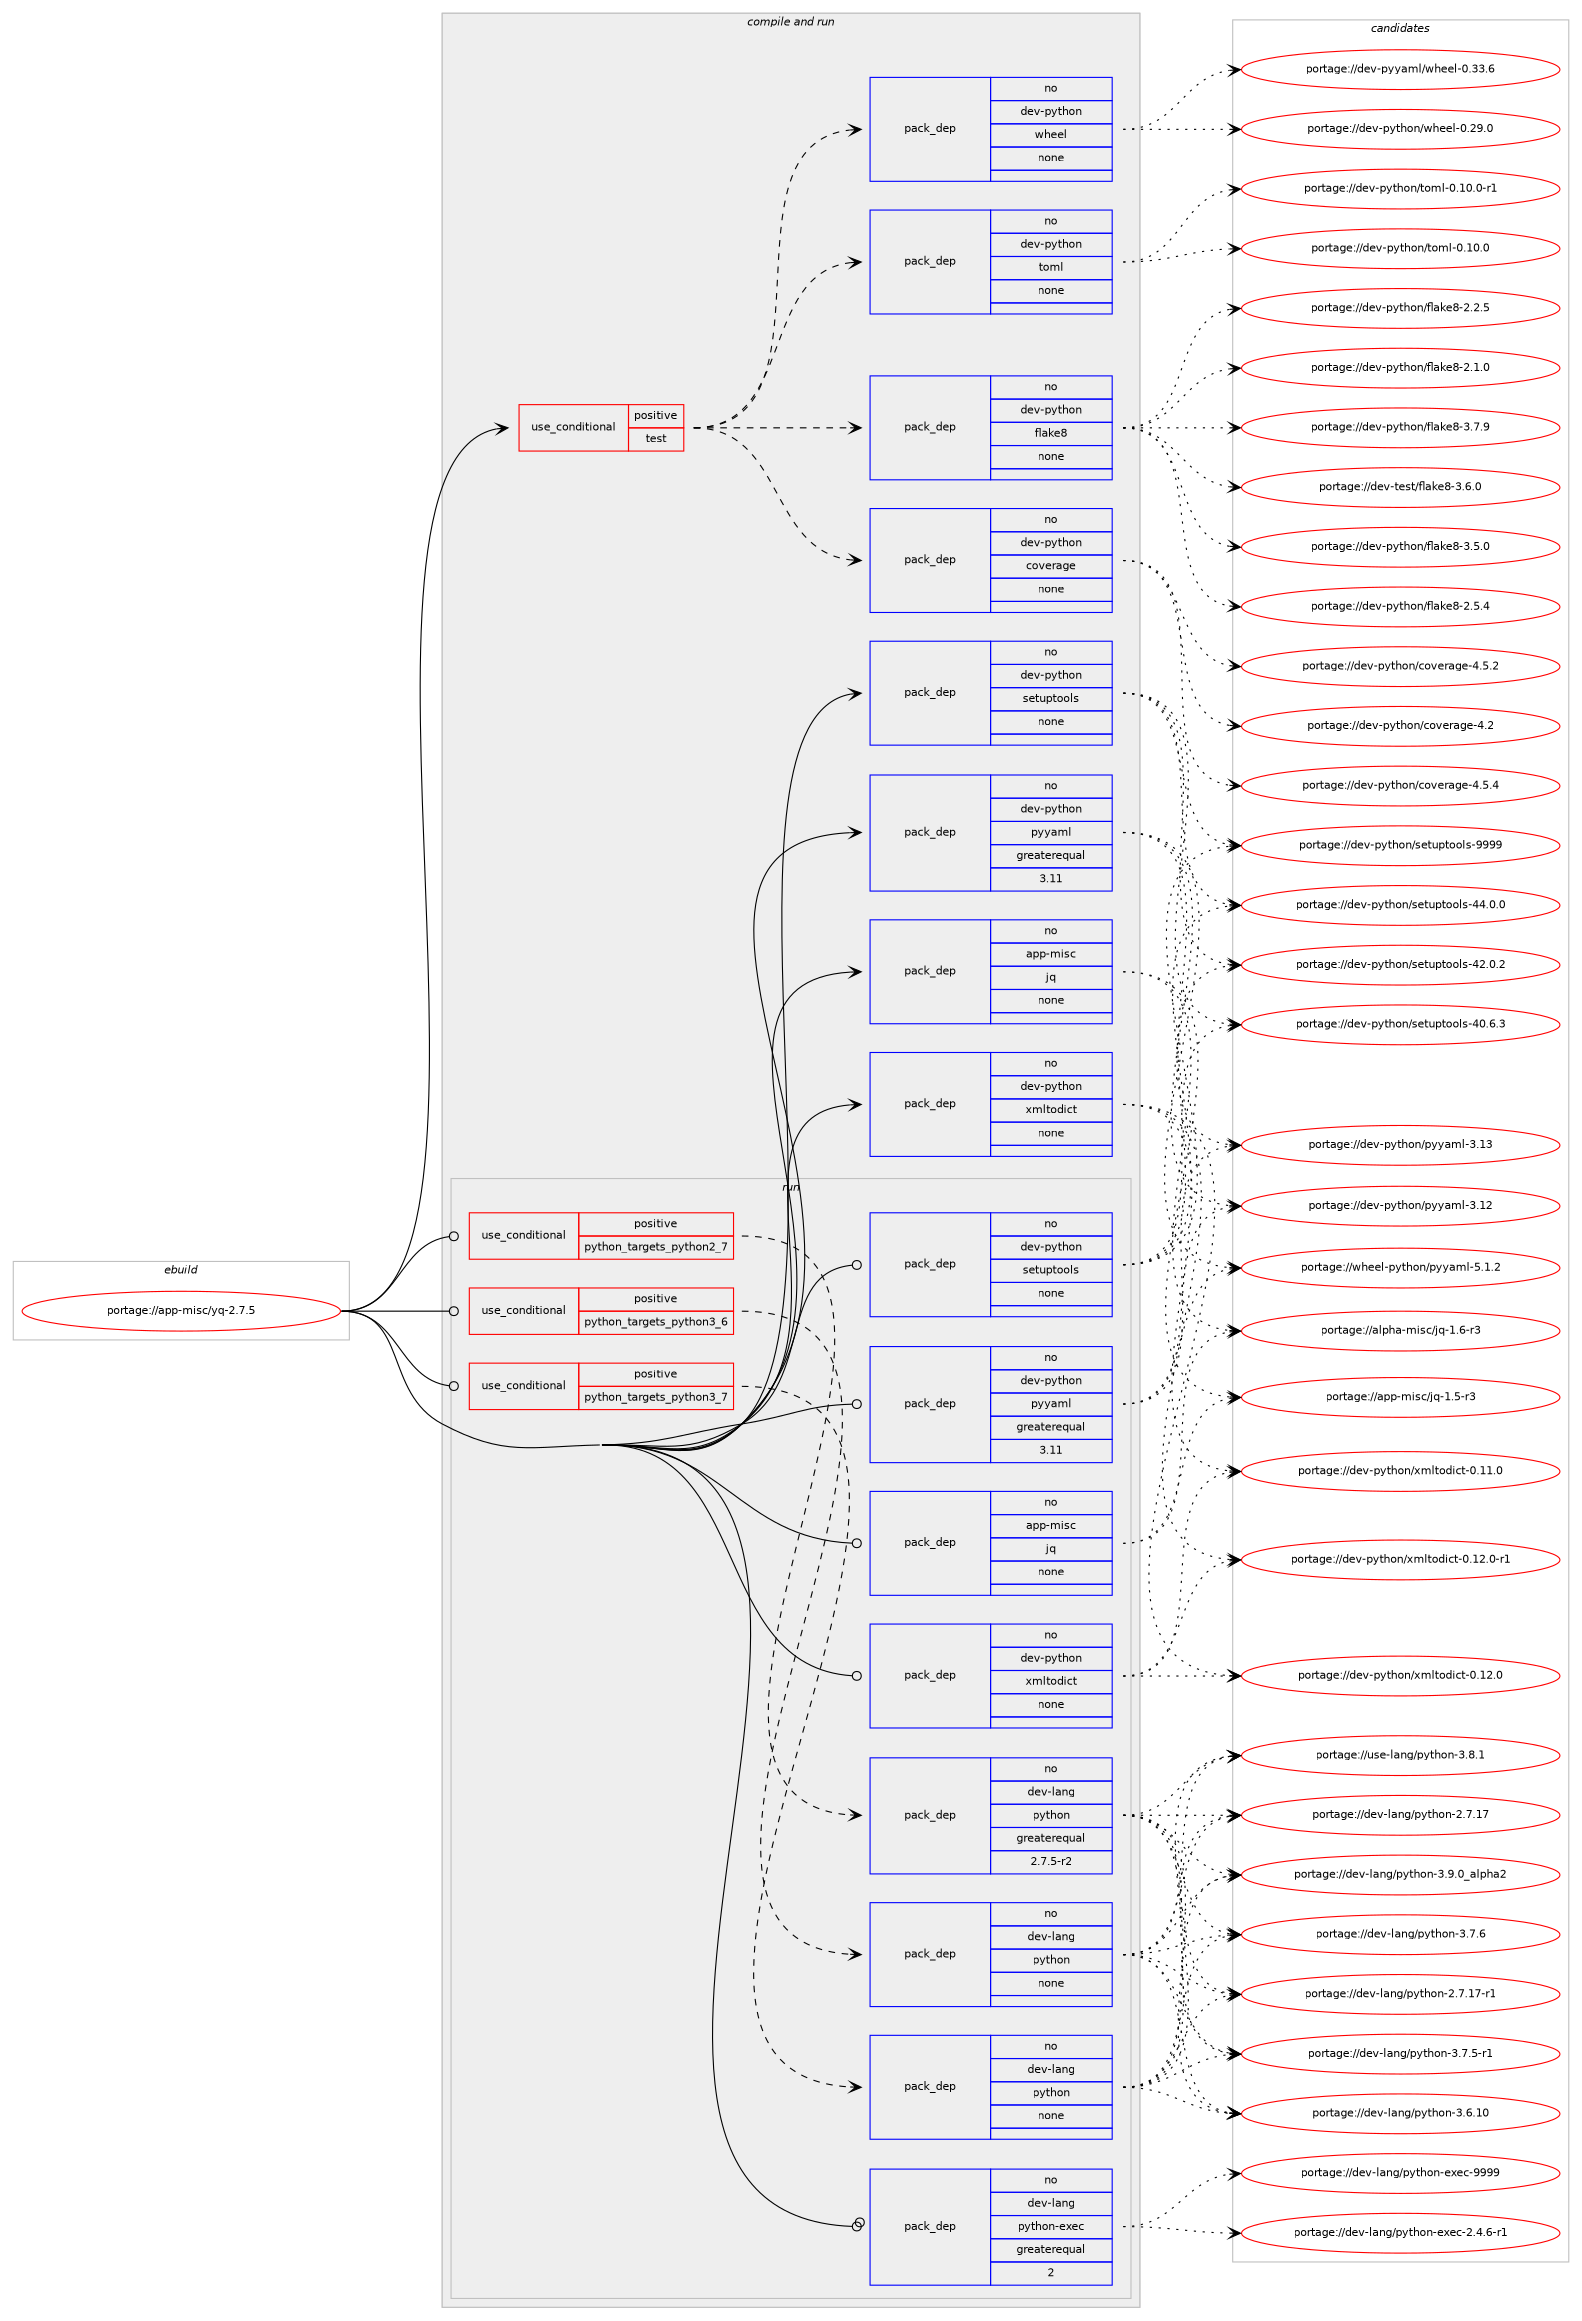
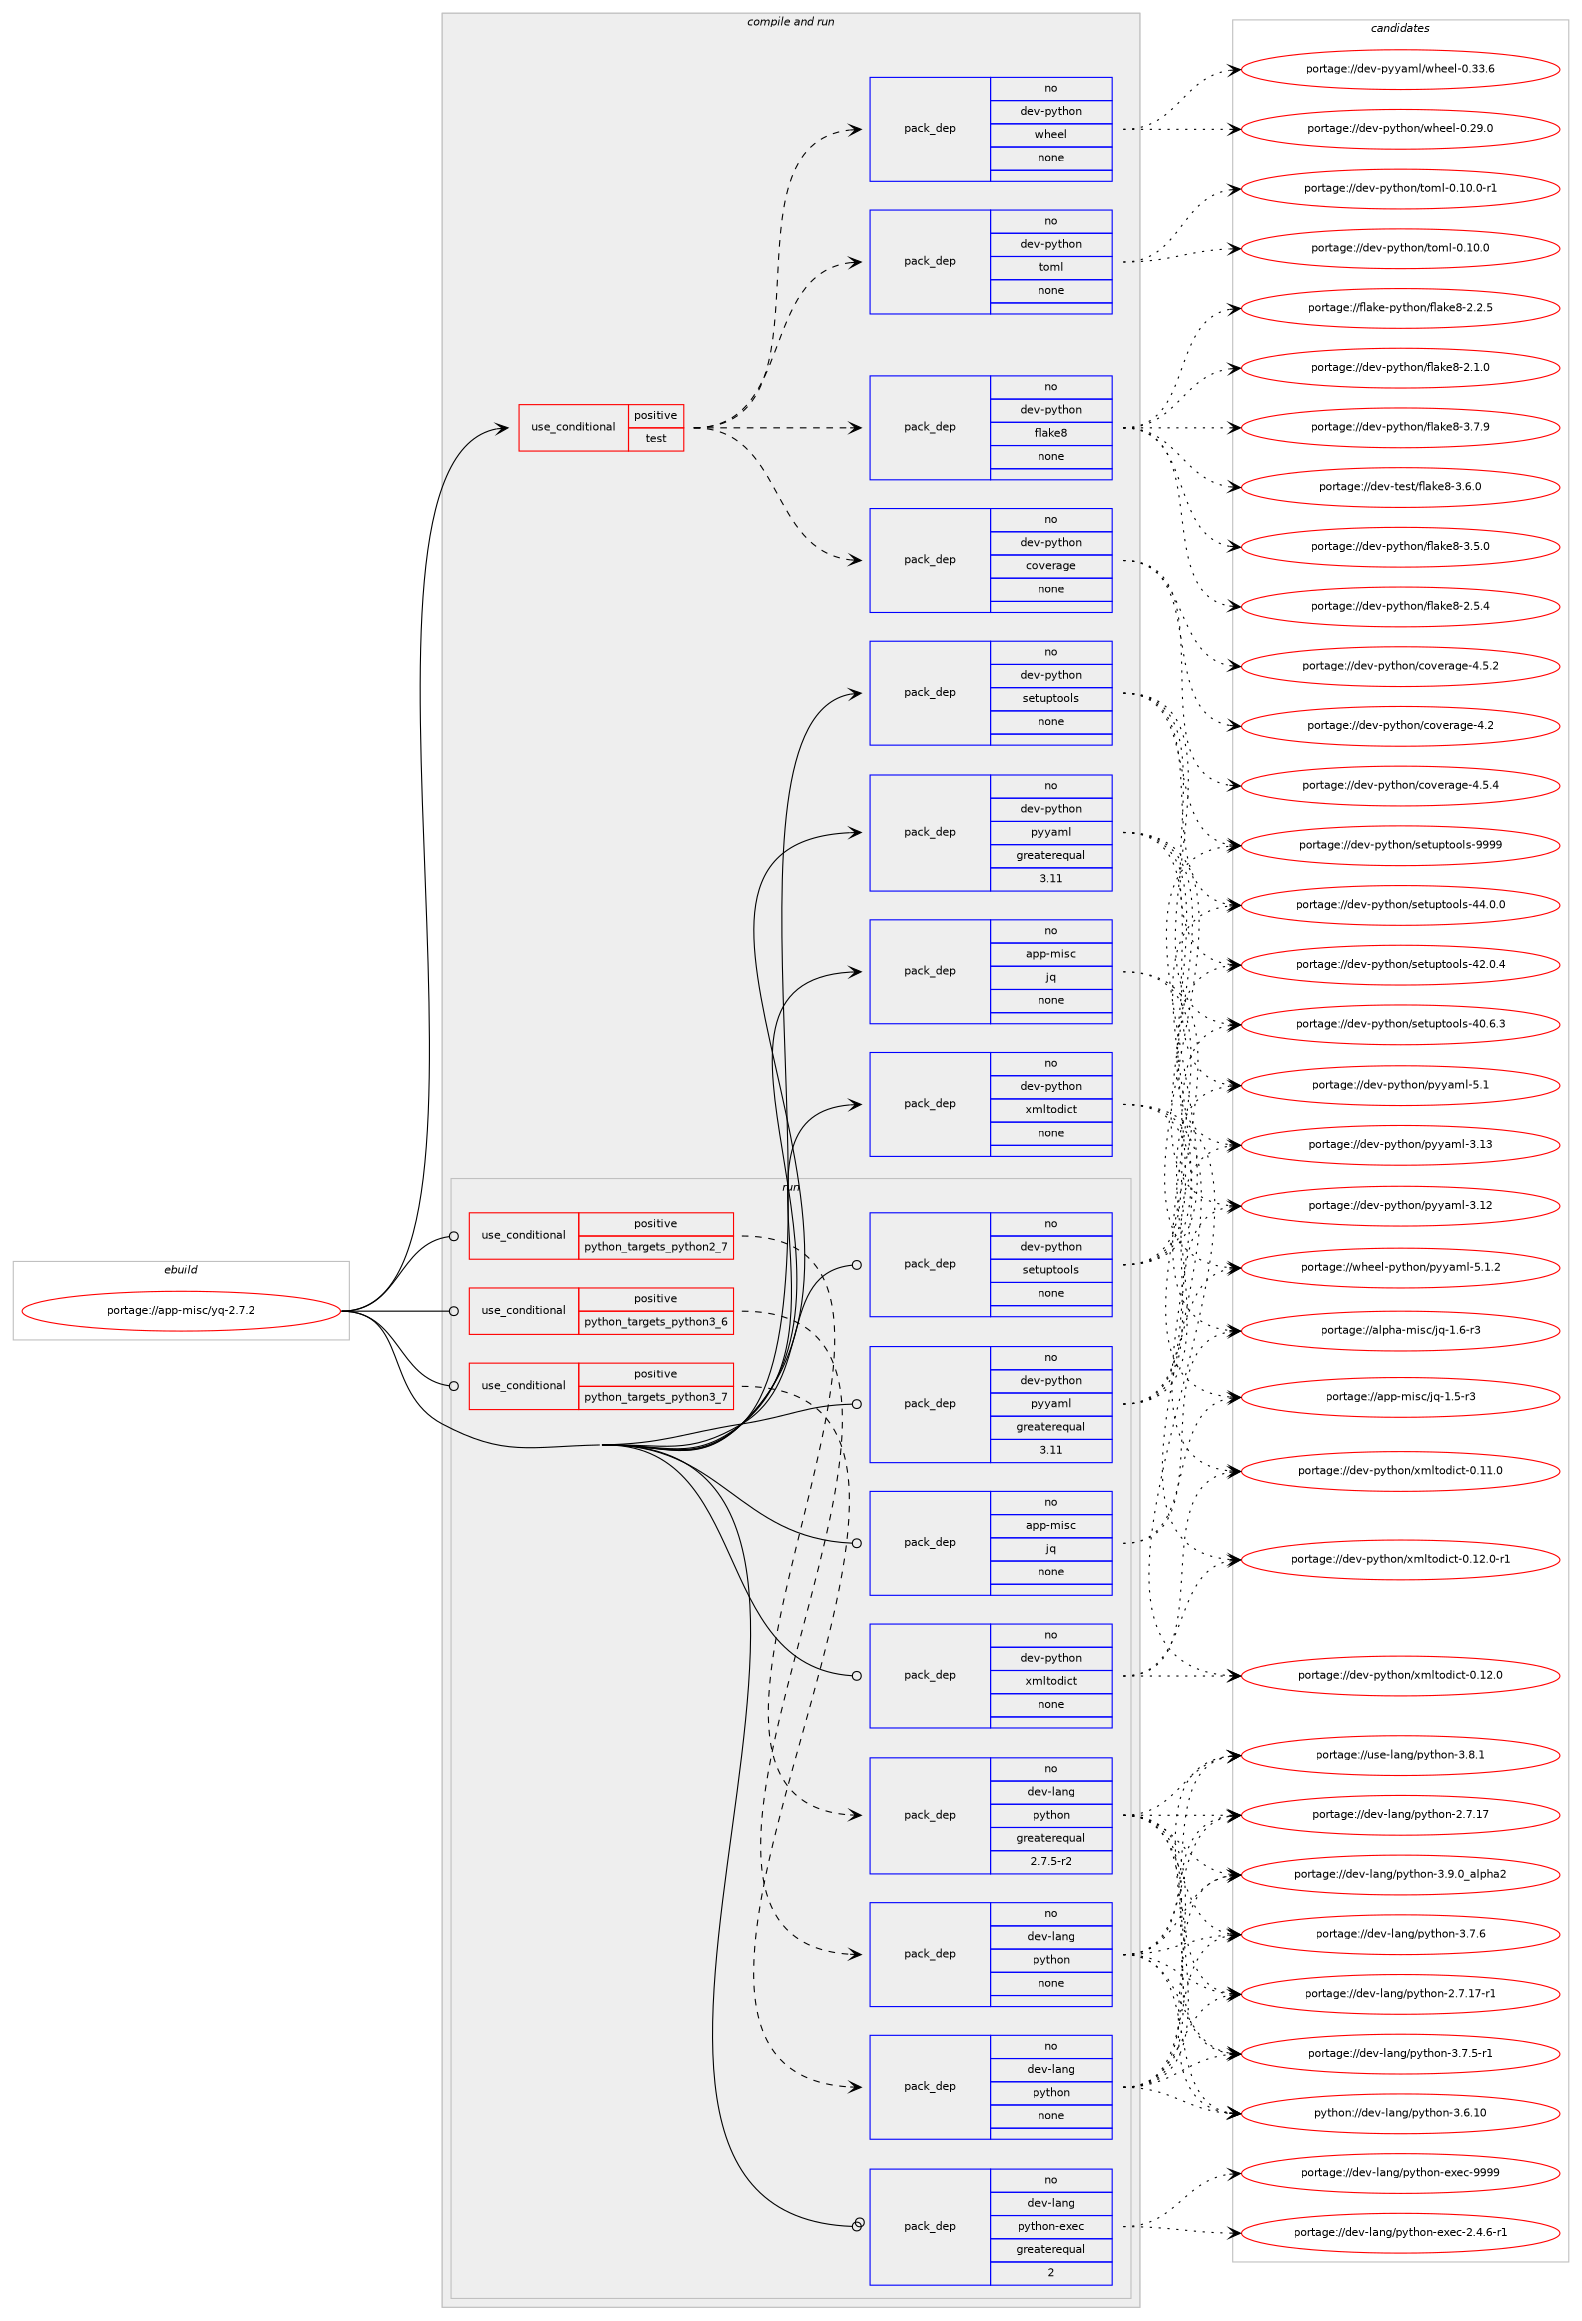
node "portage://dev-python/flake8-2.2.5": label "portage://dev-python/flake8-2.2.5" -> "portage://flake-python/flake8-2.2.5"
node "portage://dev-python/setuptools-42.0.2": label "portage://dev-python/setuptools-42.0.2" -> "portage://dev-python/setuptools-42.0.4"
node "portage://dev-python/pyyaml-5.1": added
node "portage://app-misc/yq-2.7.5": label "portage://app-misc/yq-2.7.5" -> "portage://app-misc/yq-2.7.2"
node "portage://dev-lang/python-3.6.10": label "portage://dev-lang/python-3.6.10" -> "python://dev-lang/python-3.6.10"
